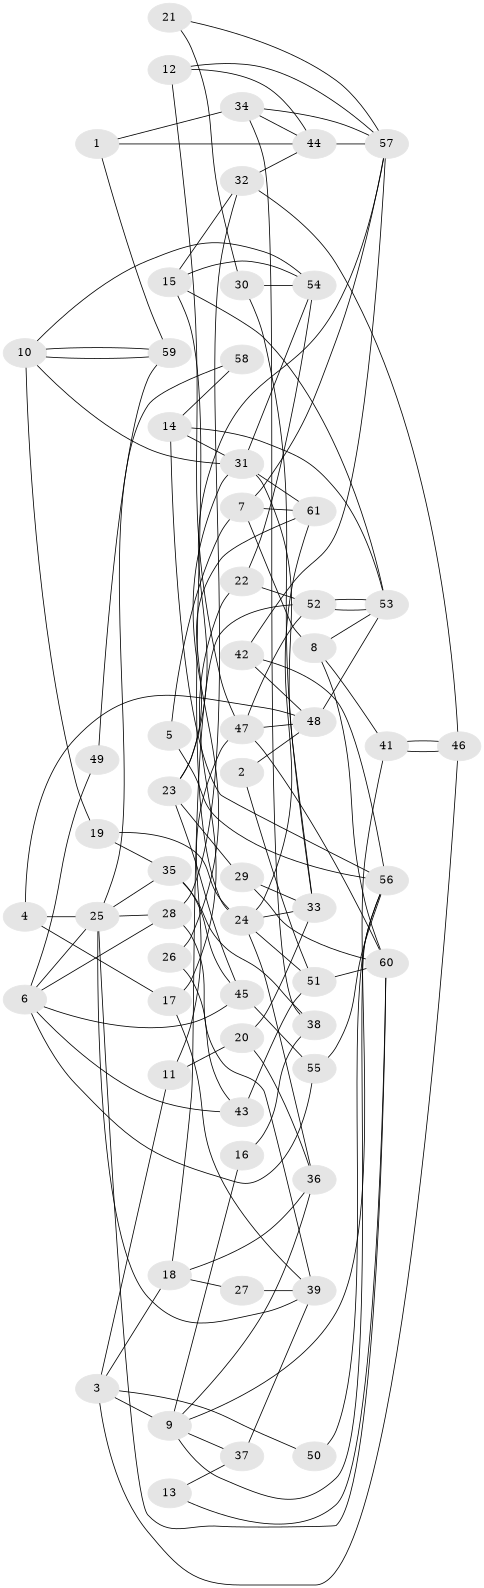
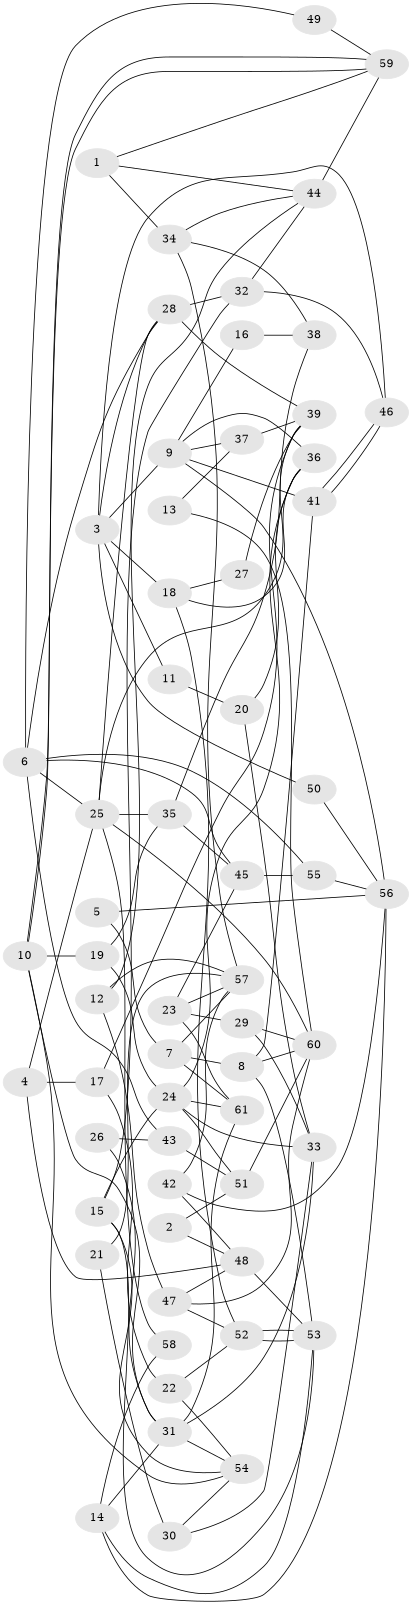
edge "44" -- "57": now "44" -- "59"
edge "28" -- "3": added
edge "47" -- "11": removed
